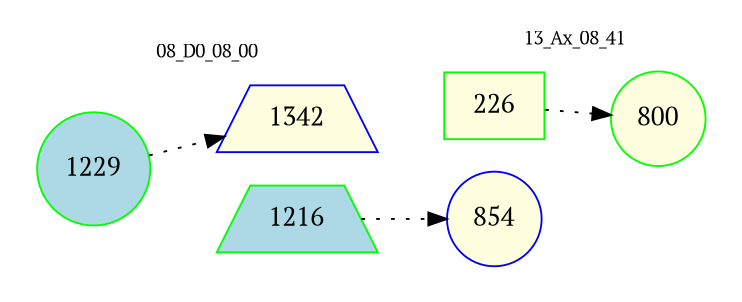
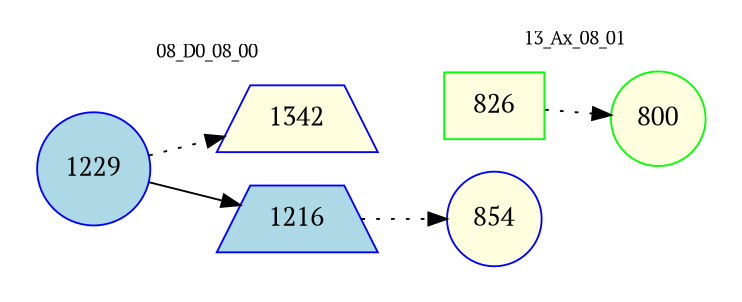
cluster "13_Ax_08_41": label "13_Ax_08_41" -> "13_Ax_08_01"
node "226": label "226" -> "826"
node "1229": color green -> blue
edge "1229" -> "1216": added
node "1216": color green -> blue
